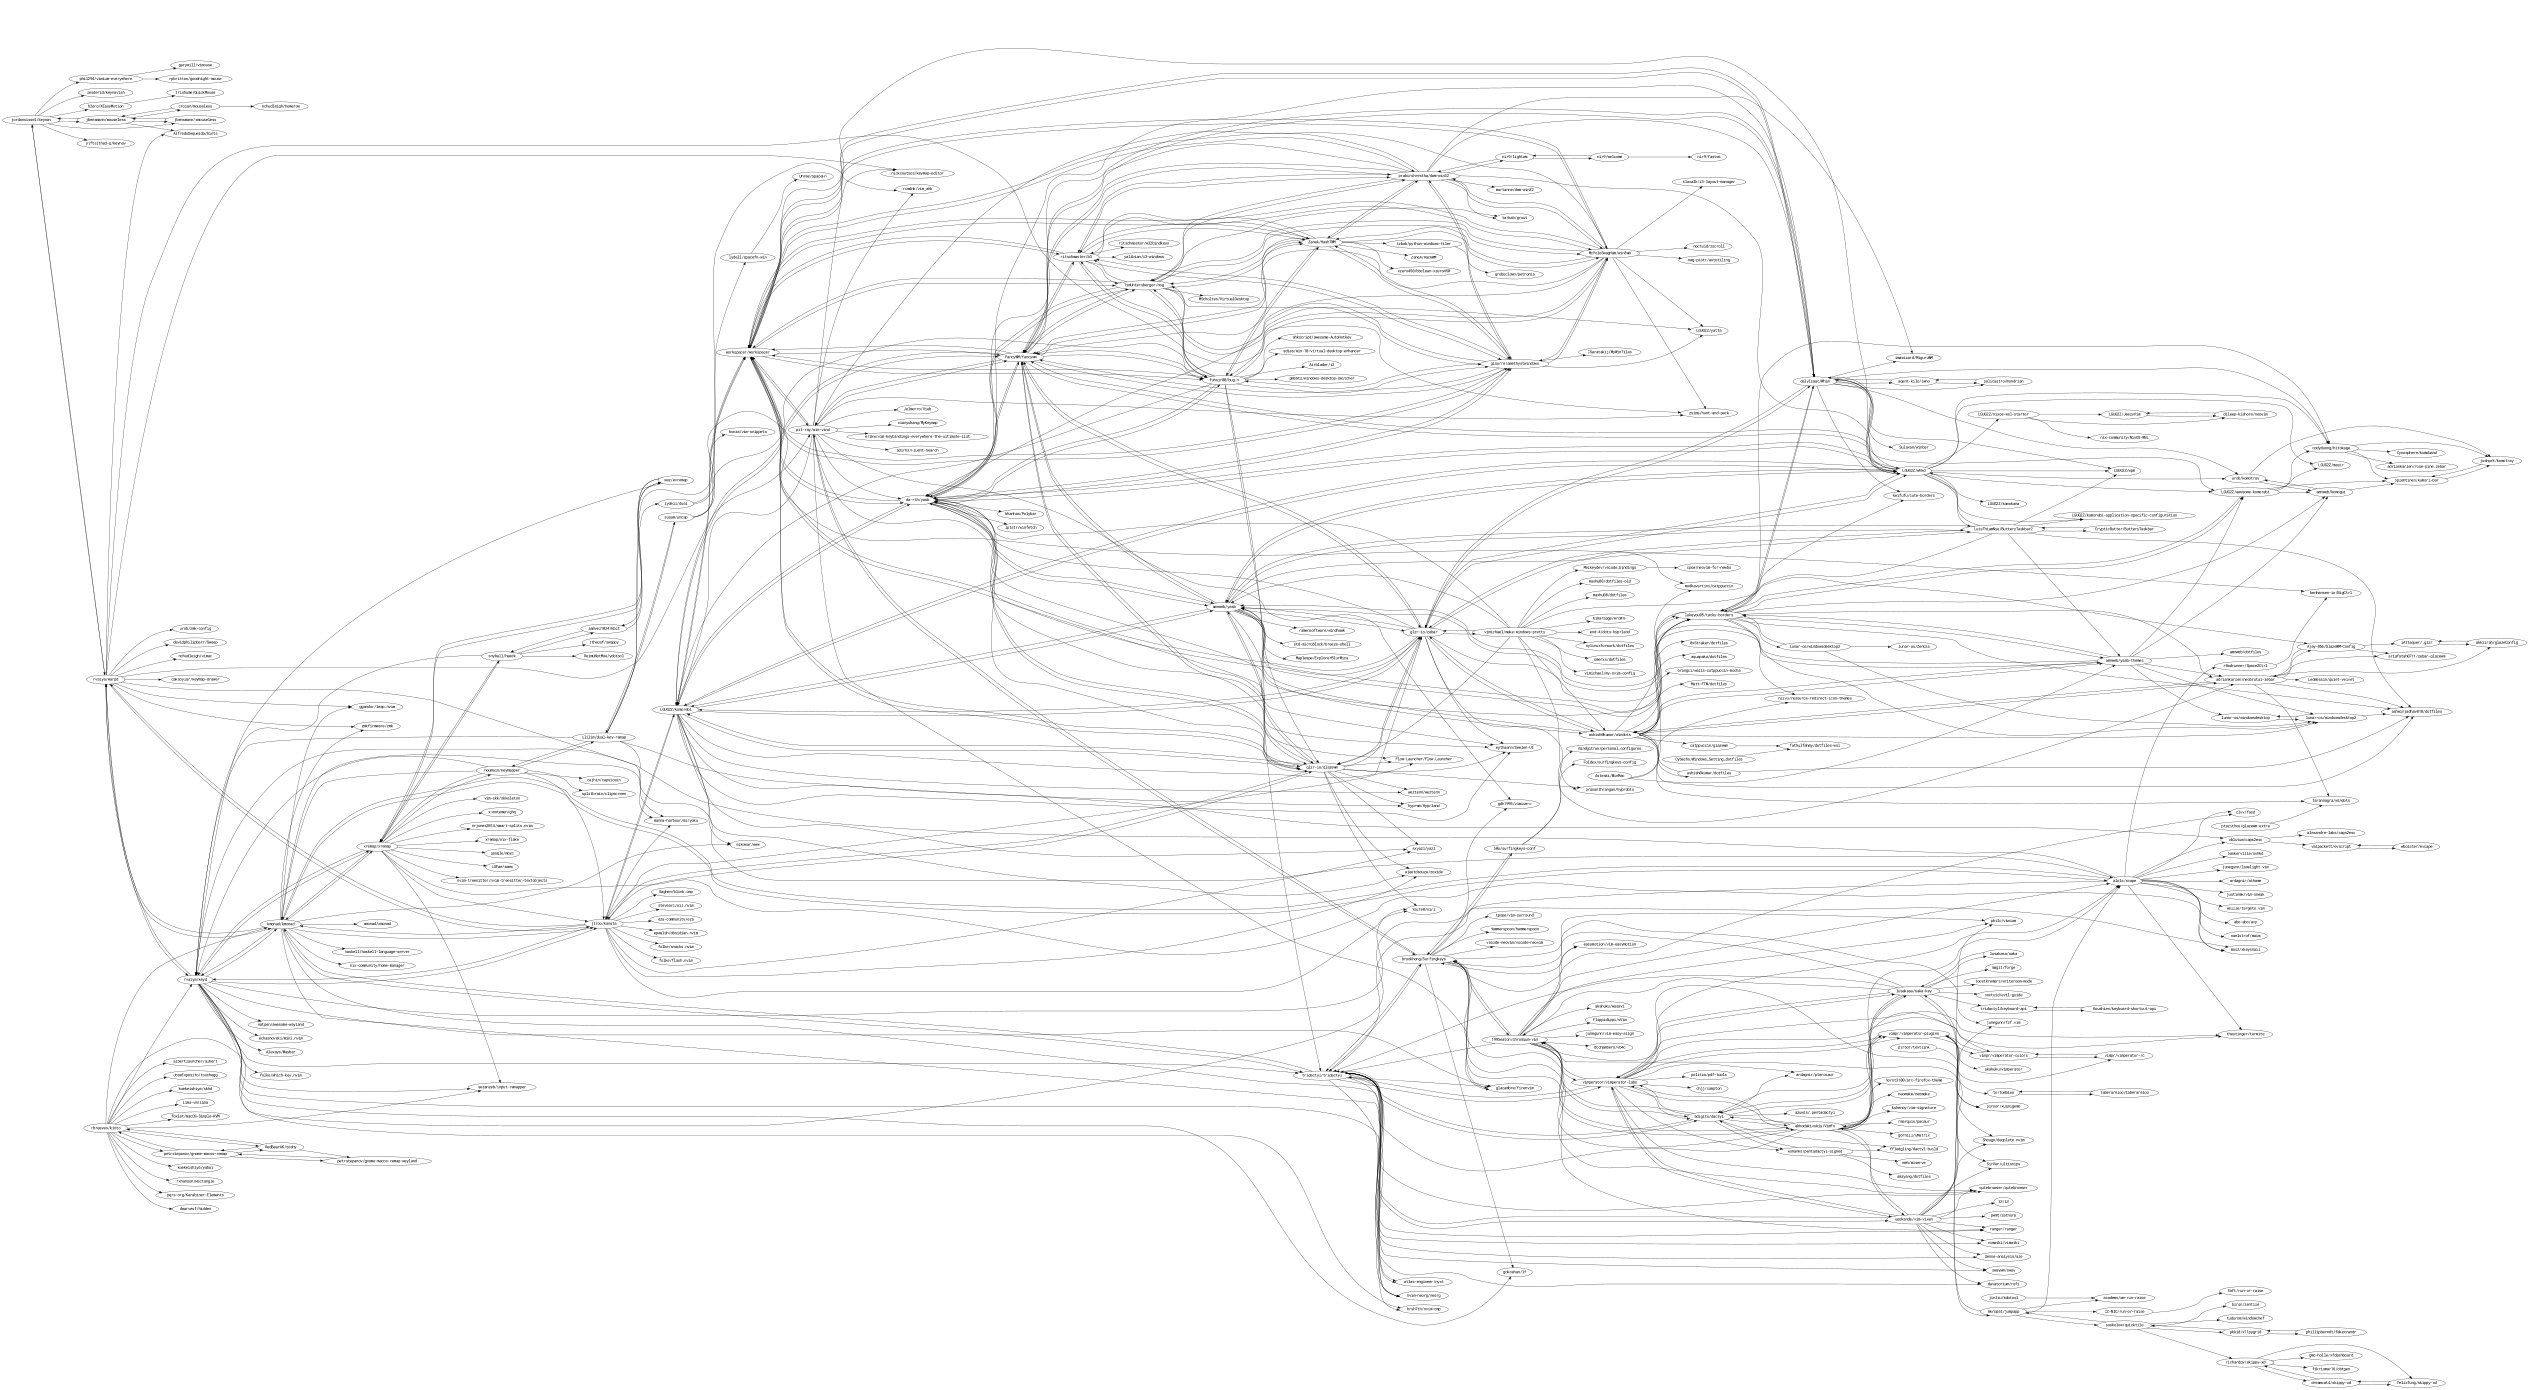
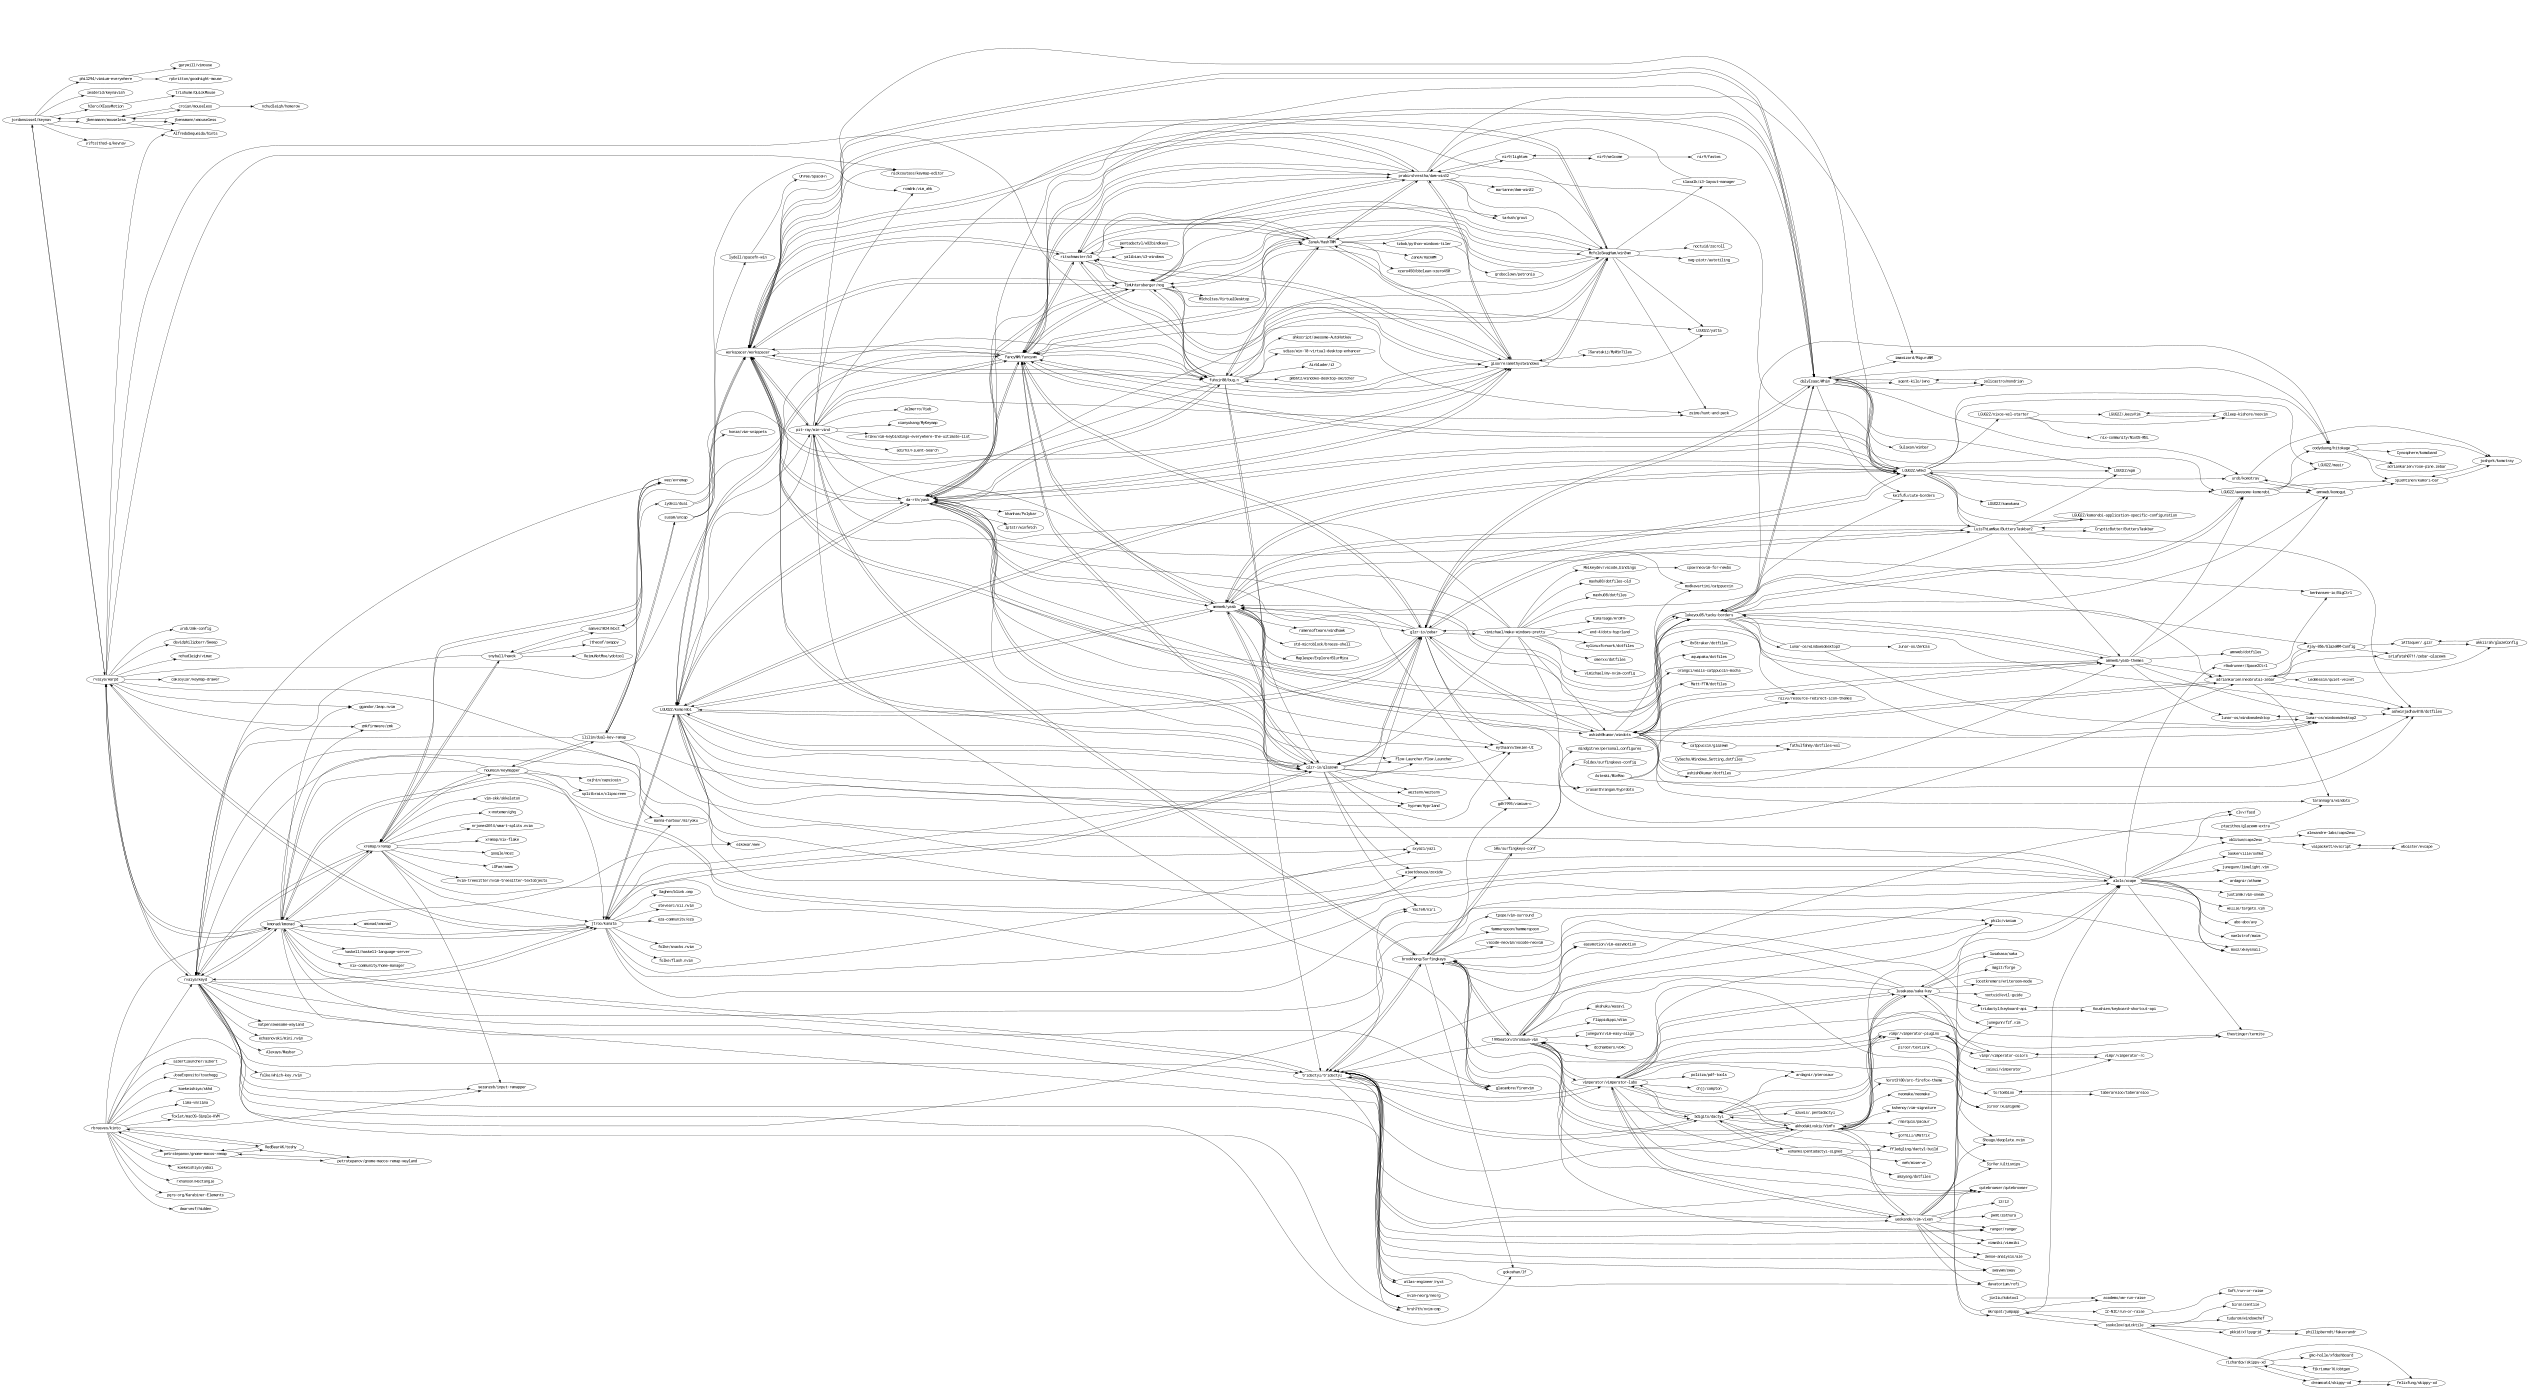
edge "McYoloSwagHam/win3wm" -> "prabirshrestha/dwm-win32": now "klaxalk/i3-layout-manager" -> "prabirshrestha/dwm-win32"
node "ritschmaster/w32bindkeys": label "ritschmaster/w32bindkeys" -> "pentadactyl/w32bindkeys"
node "epwalsh/obsidian.nvim": removed
node "akahuku/vimperator": label "akahuku/vimperator" -> "caisui/vimperator"
